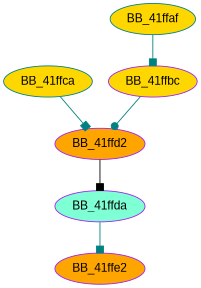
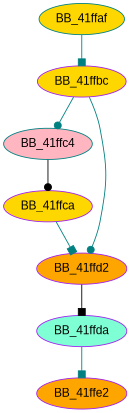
node "BB_41ffca": color teal -> purple
node "BB_41ffc4": added
